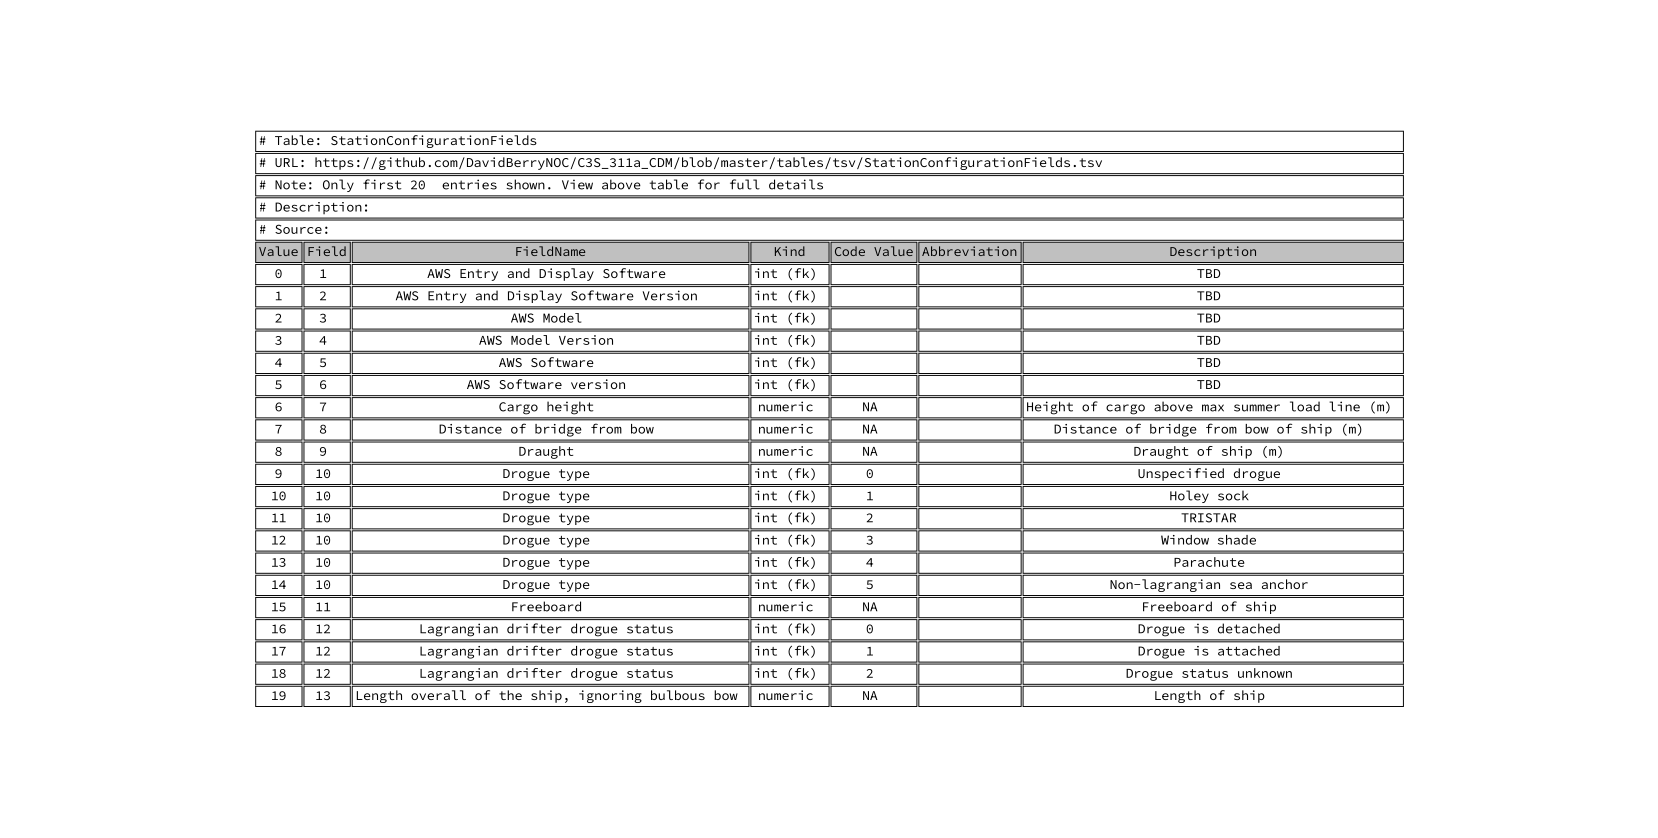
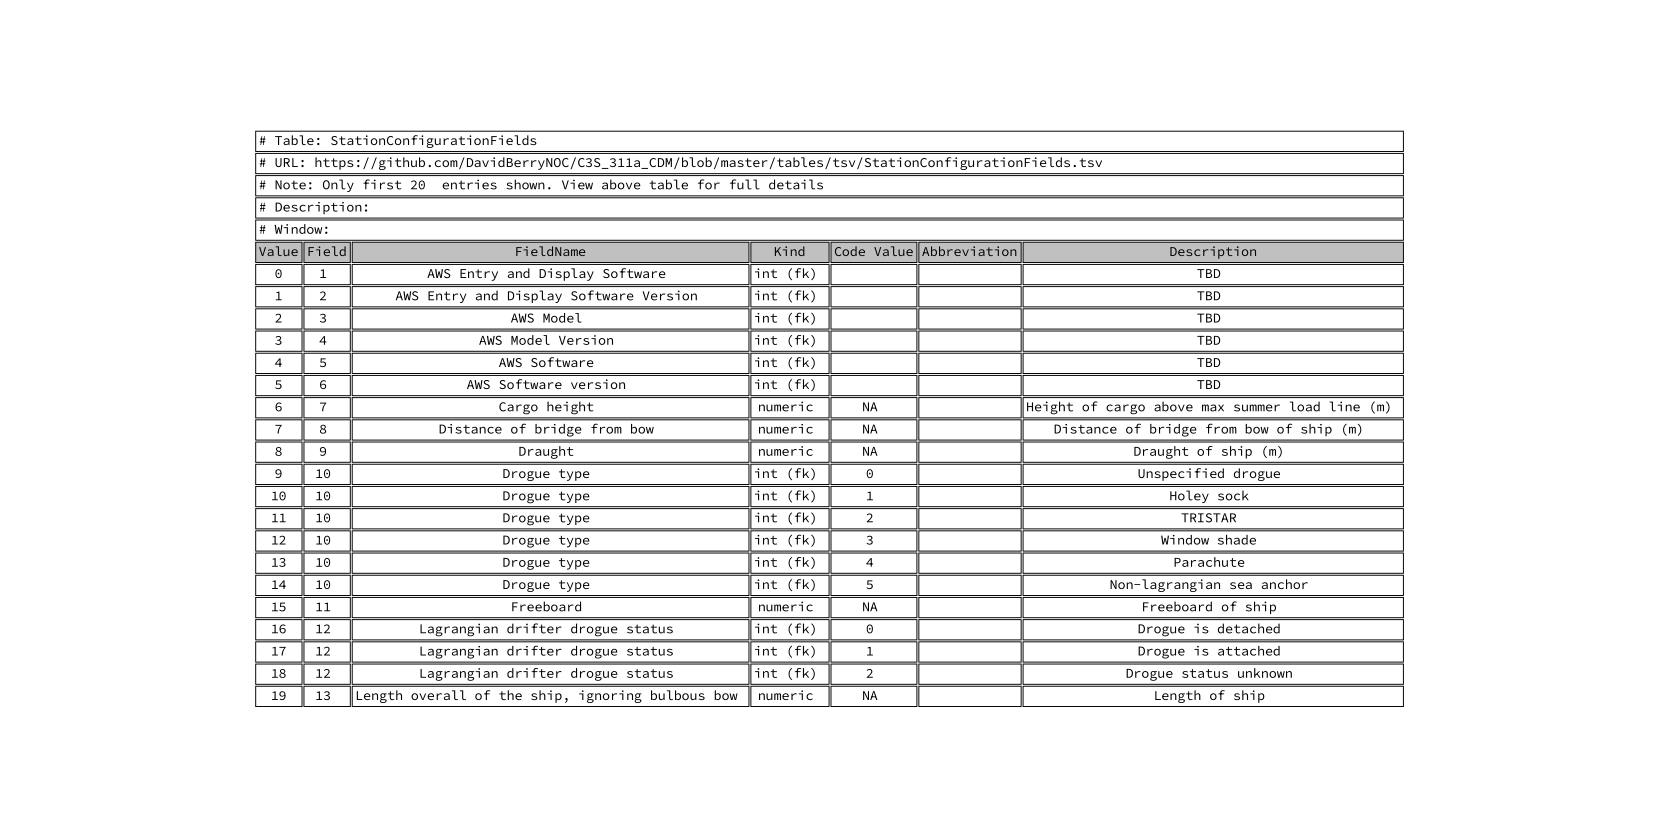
node "# Table: StationConfigurationFields": text "# Source:" -> "# Window:"
